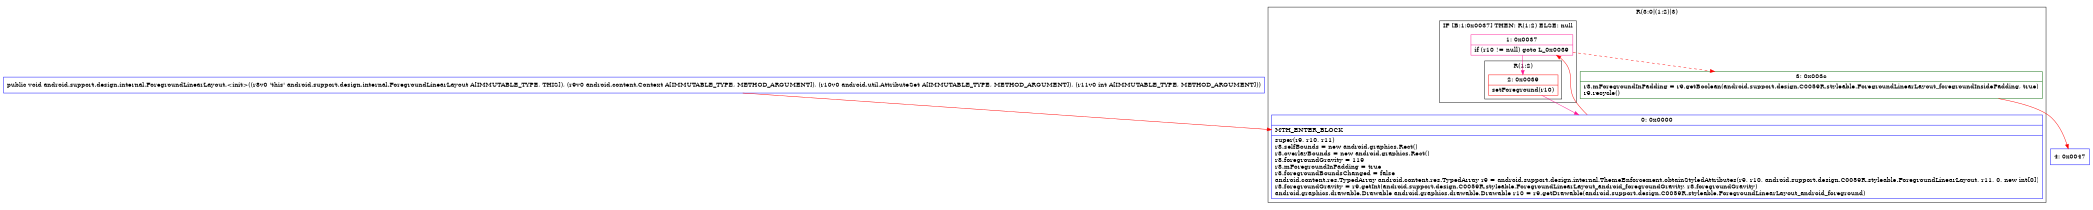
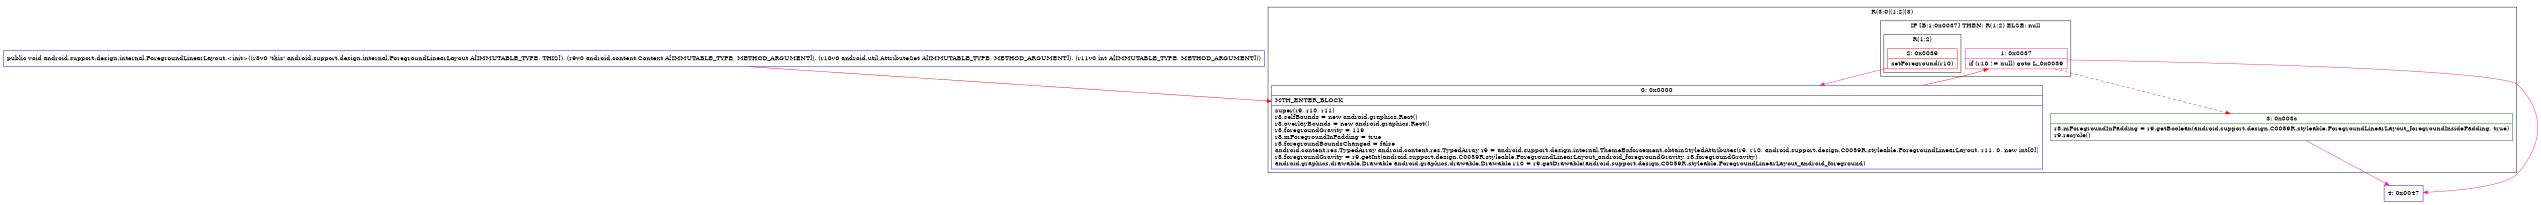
edge "1: 0x0037" -> "2: 0x0039": now "1: 0x0037" -> "4: 0x0047"
edge "3: 0x003c" -> "4: 0x0047": color red -> deeppink
